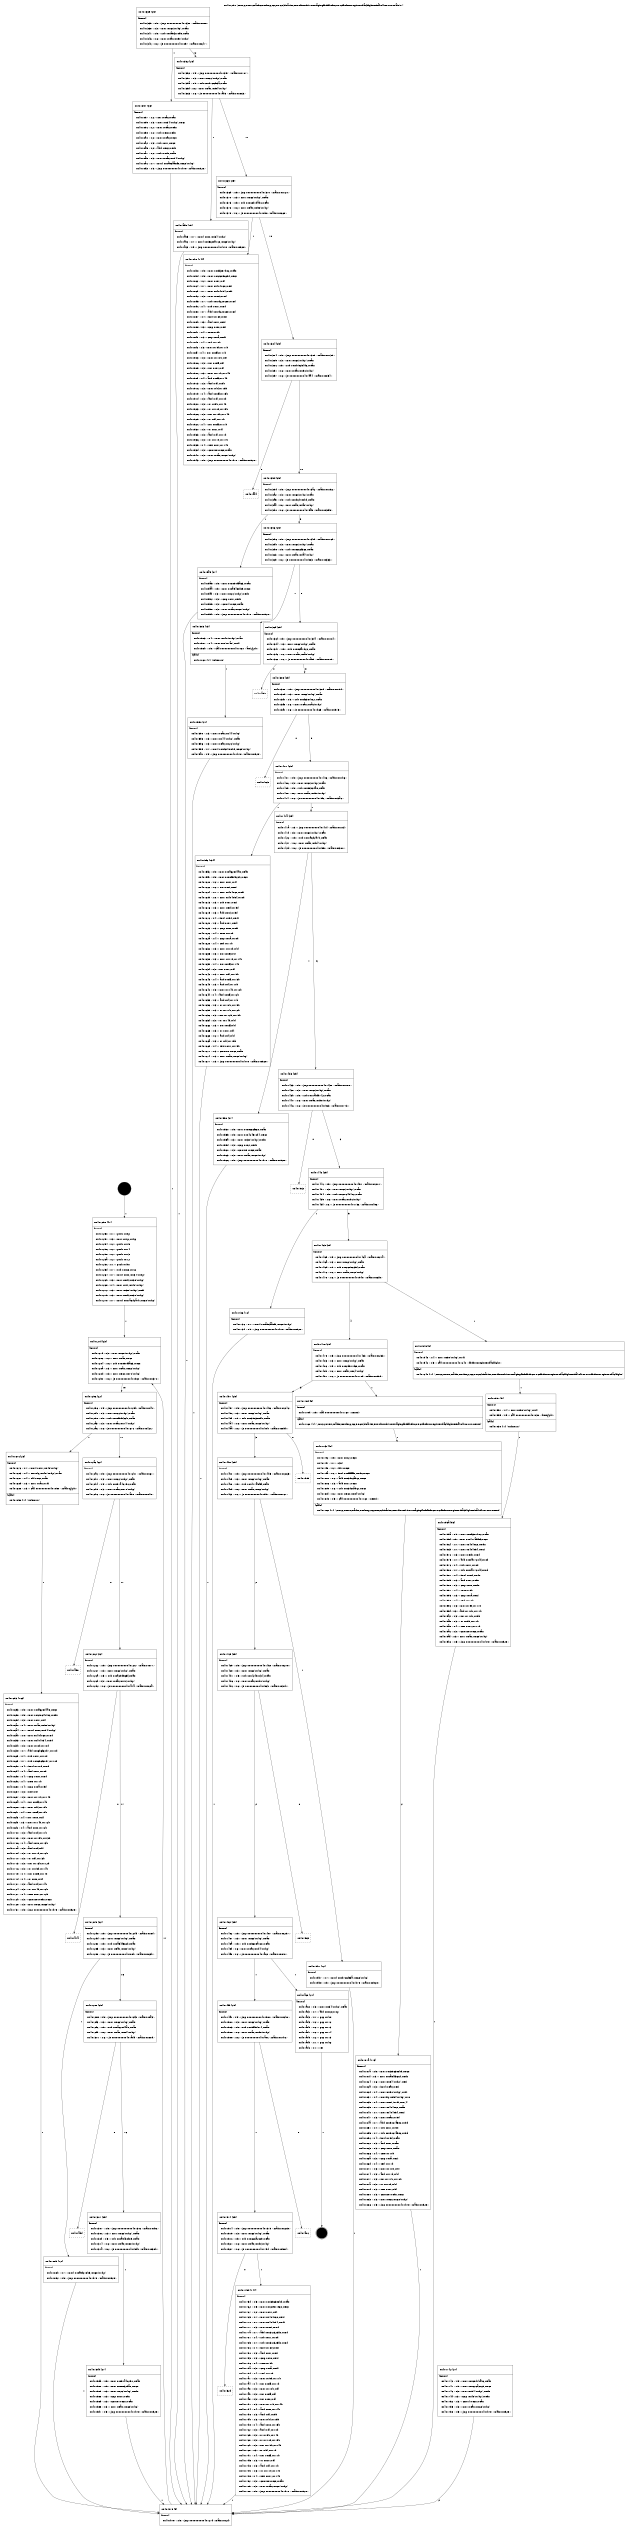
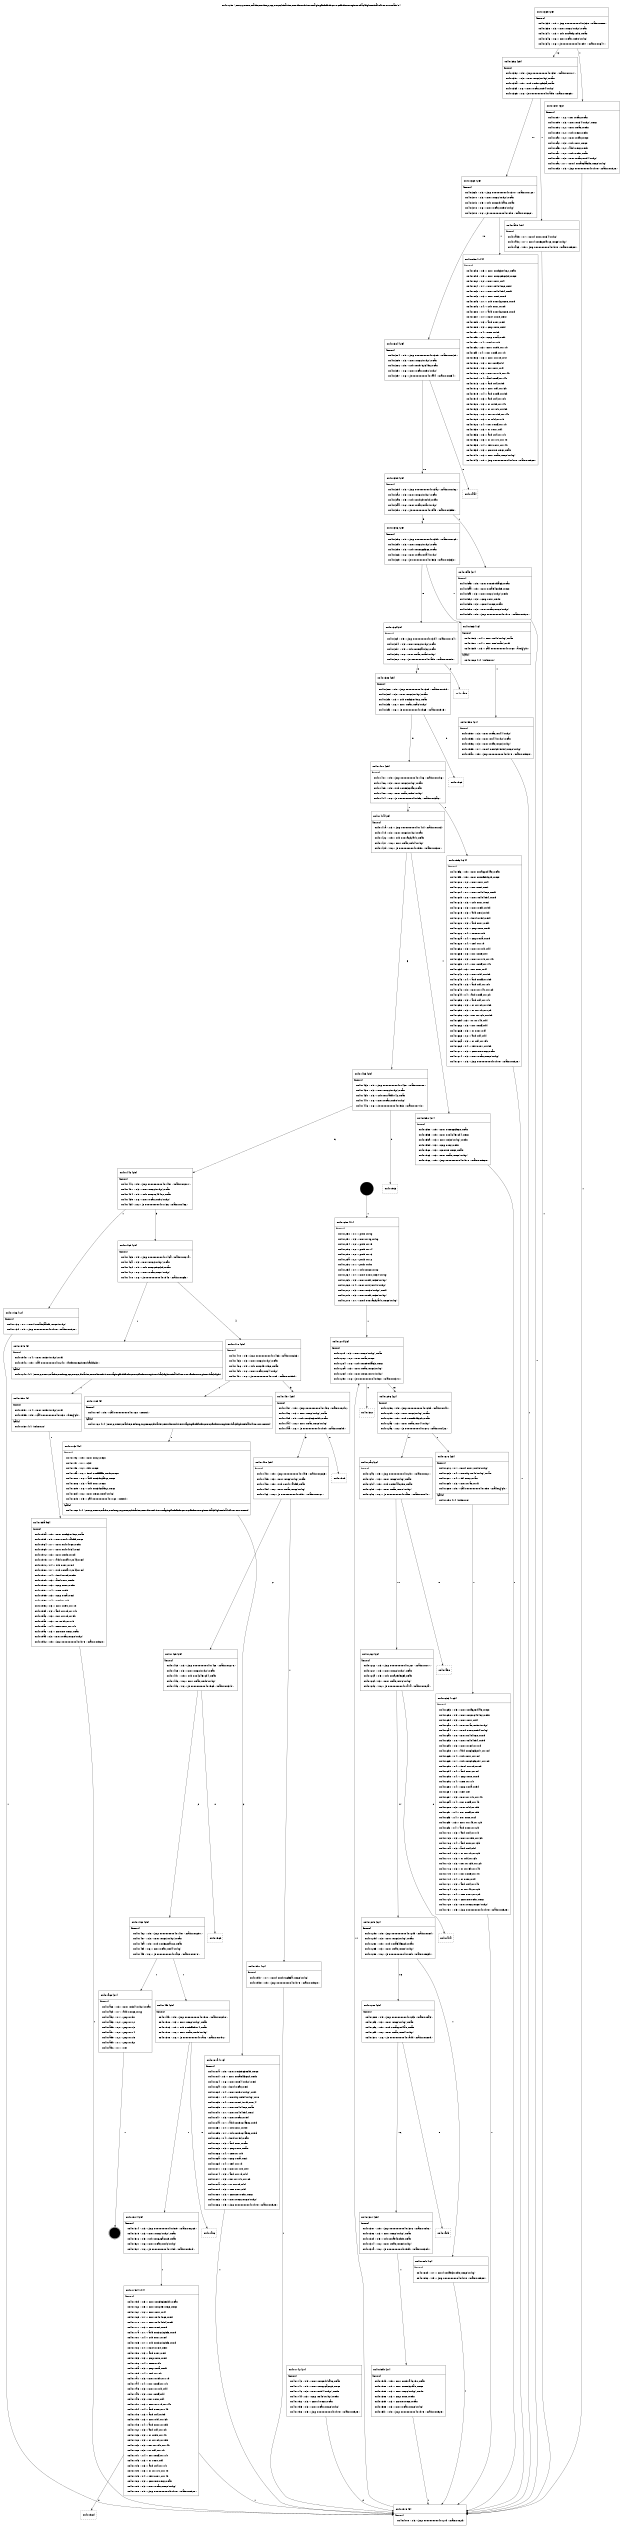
node "0x4015c0": added
edge "0x401514 [25]" -> "0x40152d": now "0x40175d [144]" -> "0x40152d"
